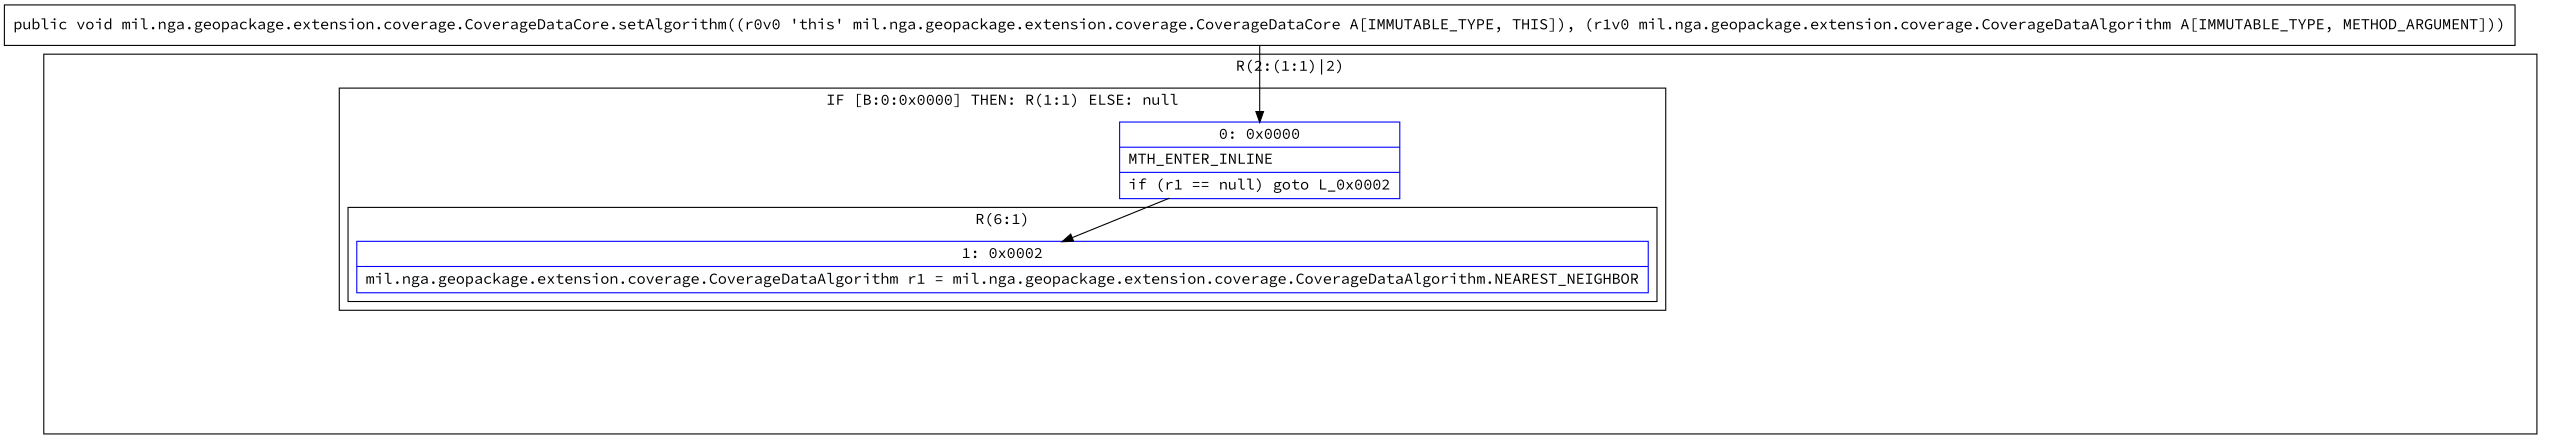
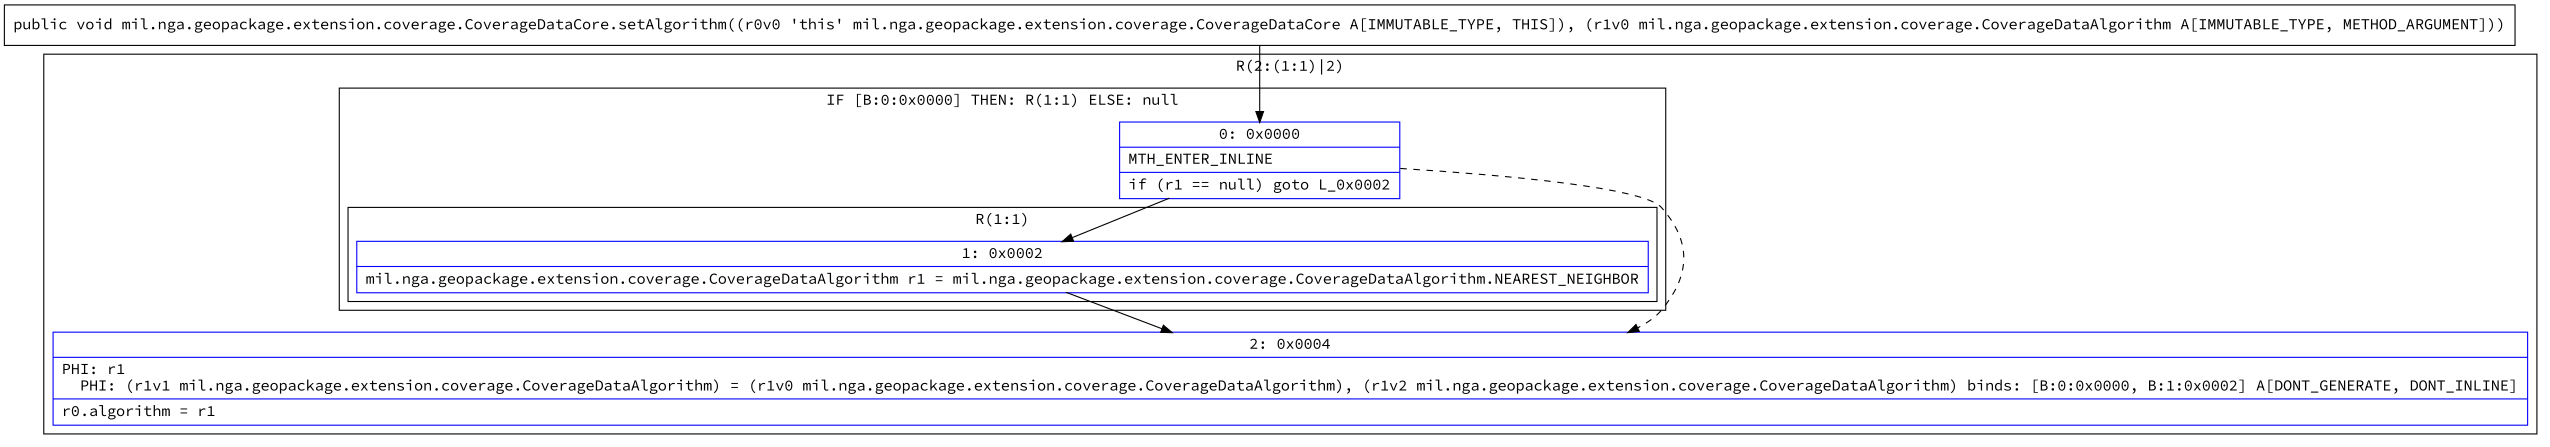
cluster "R(6:1)": label "R(6:1)" -> "R(1:1)"
node "2: 0x0004": added
